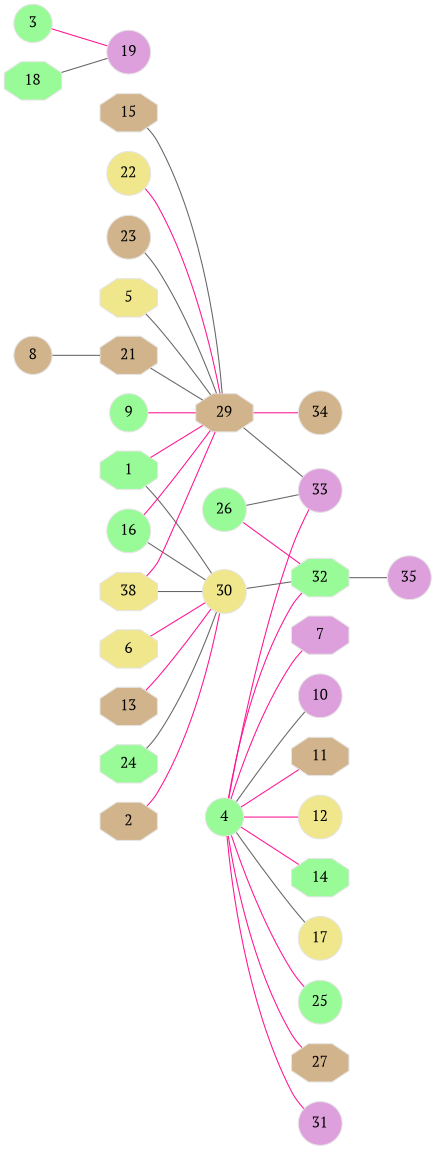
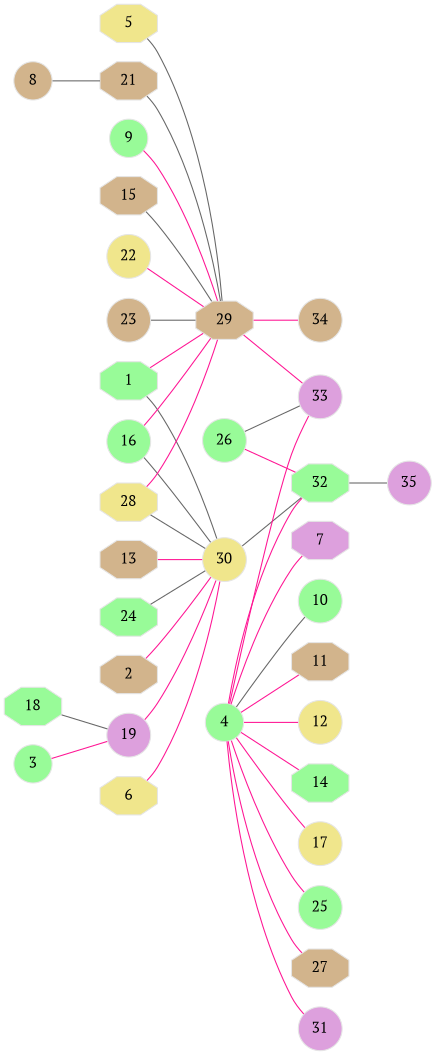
edge "29" -- "33": color gray40 -> deeppink
node "38": label "38" -> "28"
edge "30" -- "19": added
node "10": fillcolor plum -> palegreen
edge "4" -- "17": color gray40 -> deeppink
